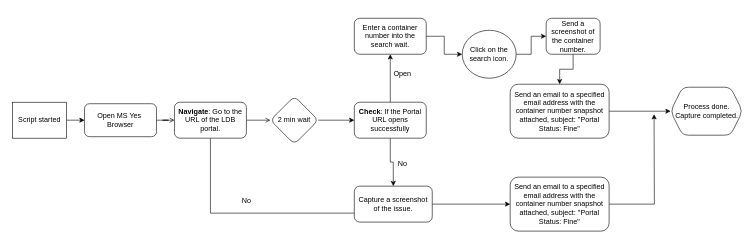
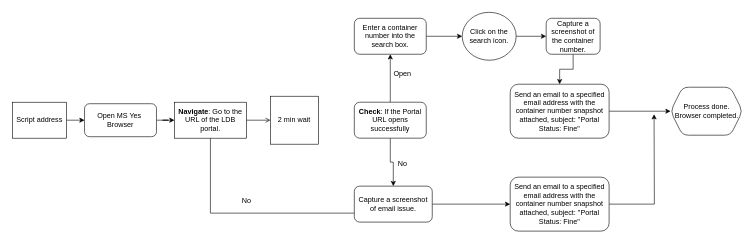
node "Enter a container number into the search wait.": label "Enter a container number into the search wait." -> "Enter a container number into the search box."
node "Send a screenshot of the container number.": label "Send a screenshot of the container number." -> "Capture a screenshot of the container number."
node "Click on the search icon.": moved (489, 54) -> (489, 36)
node "Process done. Capture completed.": label "Process done. Capture completed." -> "Process done. Browser completed."
node "Script started": label "Script started" -> "Script address"
edge "Open MS Yes Browser" -> "Navigate: Go to the URL of the LDB portal.": arrowhead open -> classic
node "Navigate: Go to the URL of the LDB portal.": shape rounded rectangle -> rectangle
node "2 min wait": shape diamond -> rectangle
edge "2 min wait" -> "Check: If the Portal URL opens successfully": removed
node "Capture a screenshot of the issue.": label "Capture a screenshot of the issue." -> "Capture a screenshot of email issue."
